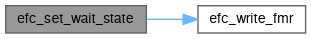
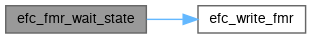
node "efc_set_wait_state": label "efc_set_wait_state" -> "efc_fmr_wait_state"
